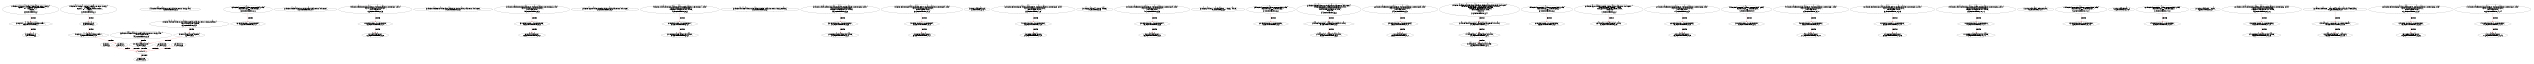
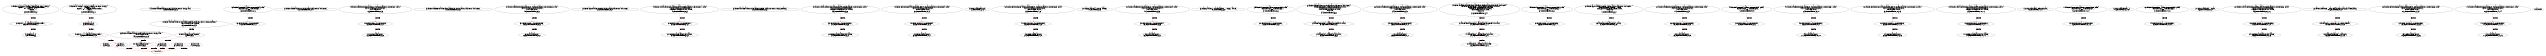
node "0_ start_node": added
node "21_ to.call.value(amount); 161-expression_statement-22-22": label "21_ to.call.value(amount); 161-expression_statement-22-22" -> "21_ to.returns.value(amount); 161-expression_statement-22-22"
edge "5_ return c; 48-return-6-6" -> "0_ exit_node": label "next_line" -> "return_exit"
edge "66_ return true; 541-return-67-67" -> "0_ exit_node": label "return_exit" -> "next_line"
edge "85_ return true; 711-return-86-86" -> "0_ exit_node": label "return_exit" -> "return_next"
edge "0_ exit_node" -> "77_ return true; 654-return-78-78": reversed
